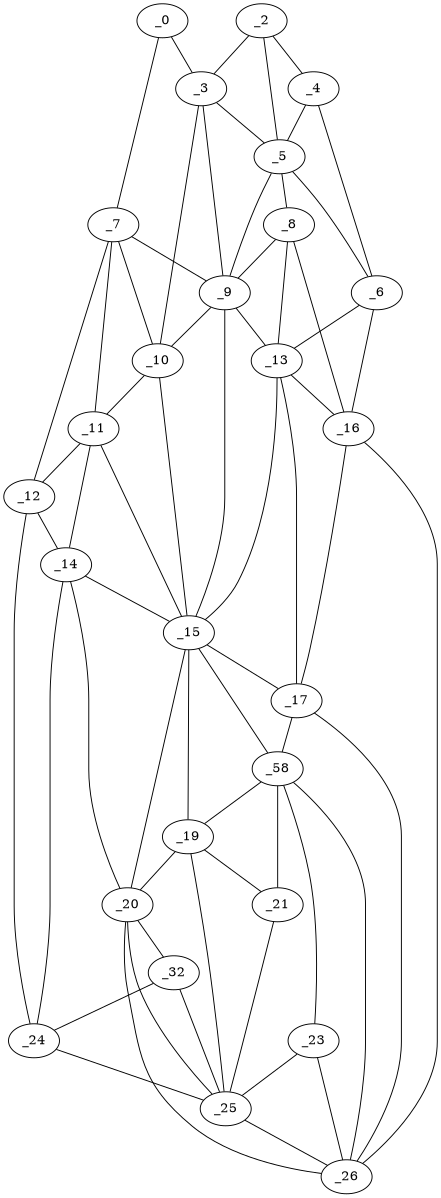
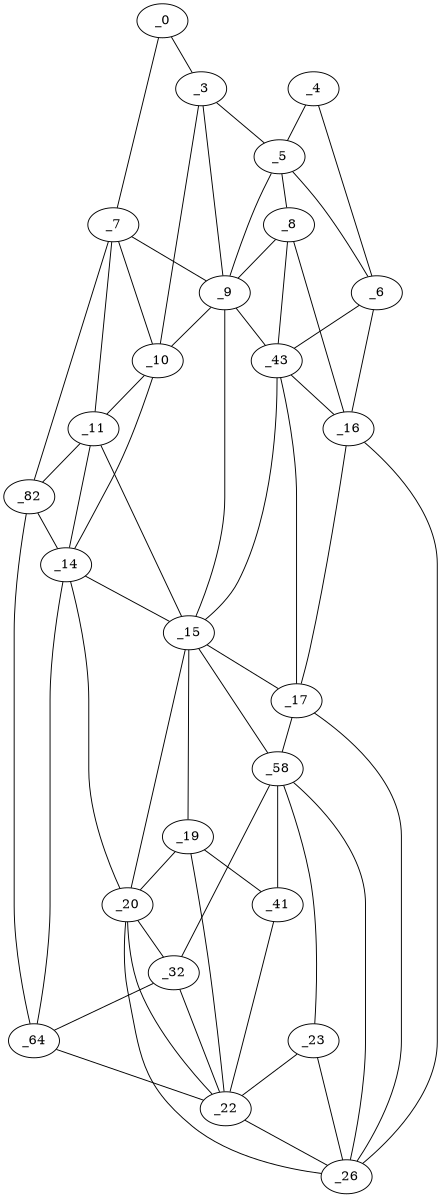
node "_2": removed
node "_13": label "_13" -> "_43"
node "_12": label "_12" -> "_82"
edge "_10" -- "_15": now "_10" -- "_14"
edge "_58" -- "_19": now "_58" -- "_32"
node "_21": label "_21" -> "_41"
node "_24": label "_24" -> "_64"
node "_25": label "_25" -> "_22"
